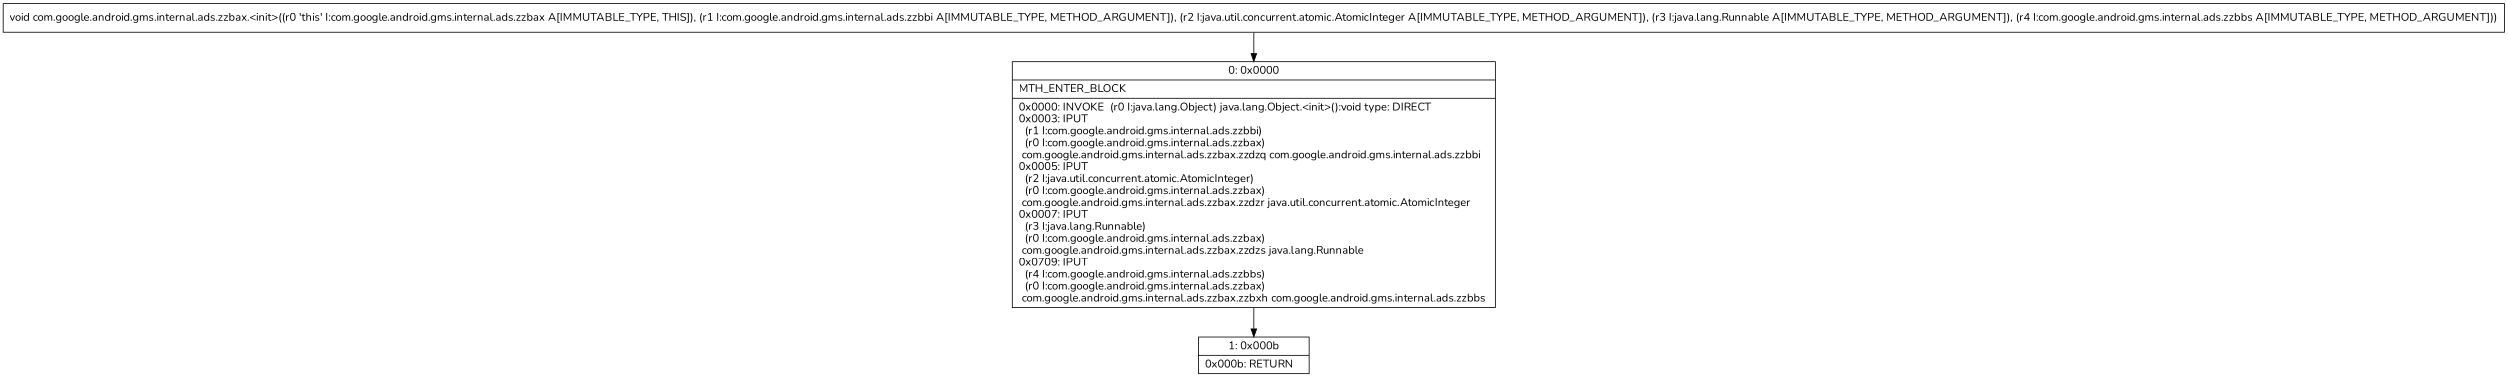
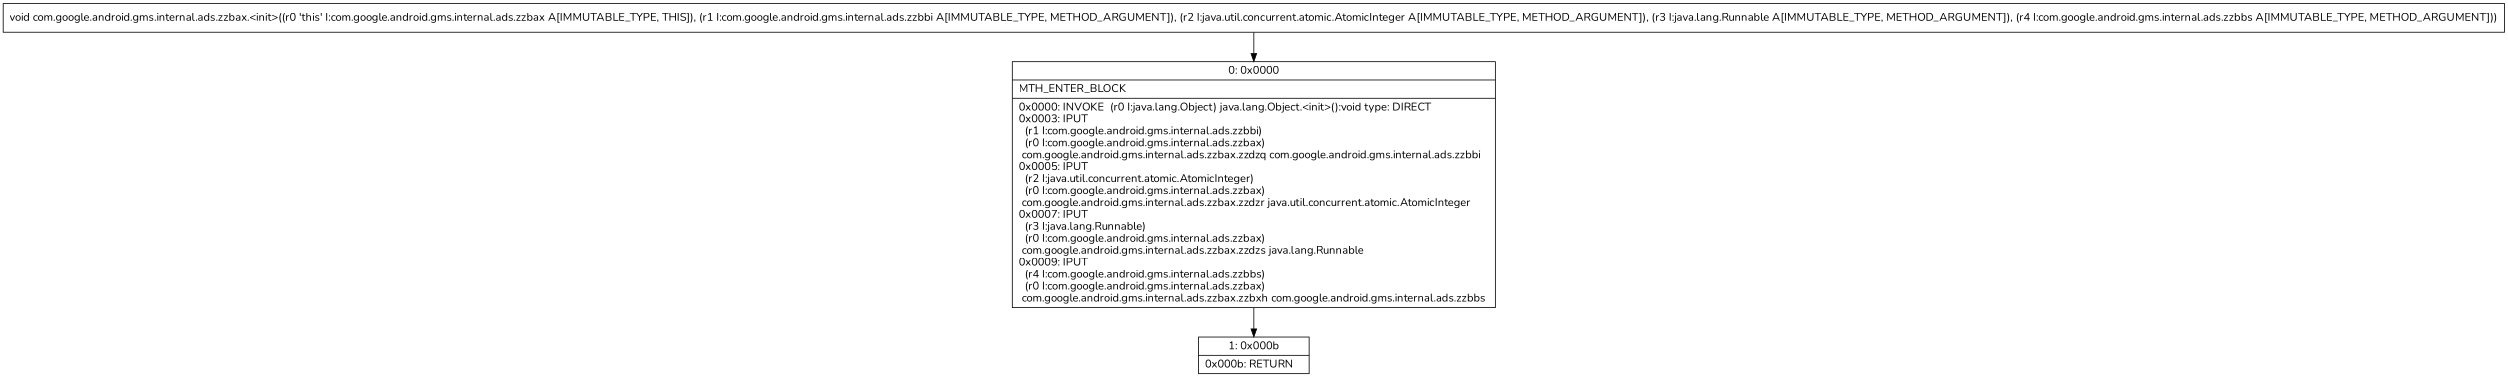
node "0: 0x0000": text "0x0709: IPUT" -> "0x0009: IPUT"
